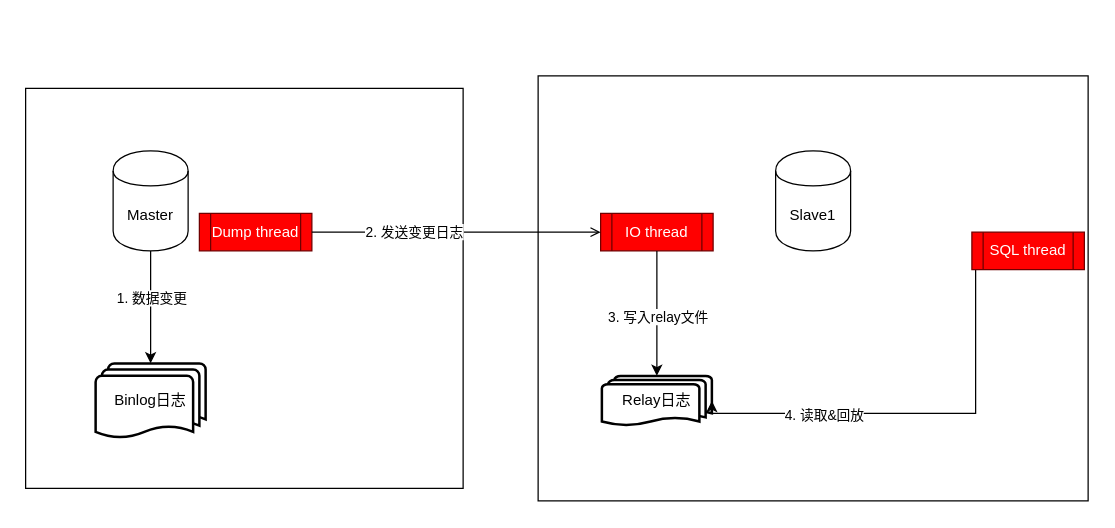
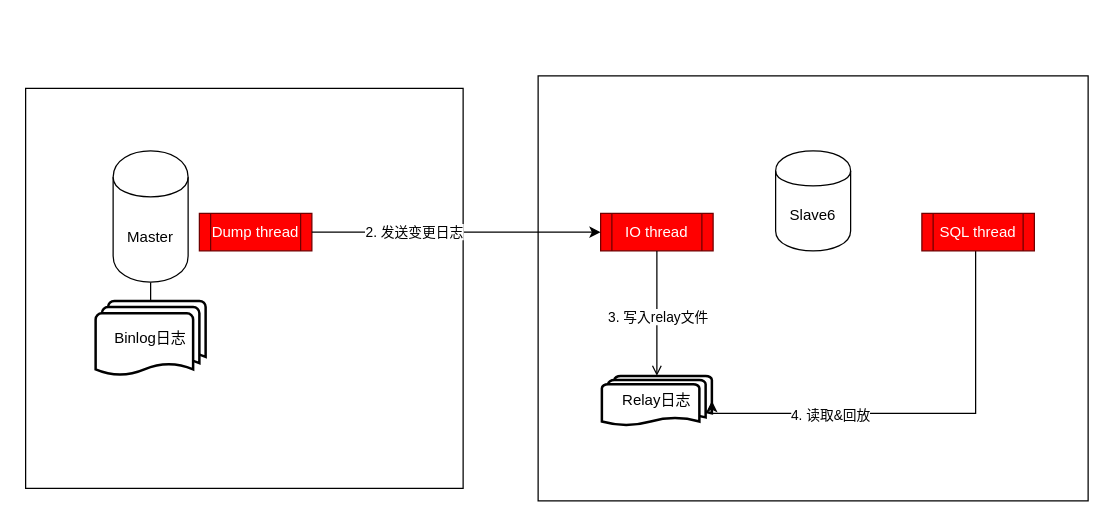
node "Master": size 75x100 -> 75x131
node "Slave1": label "Slave1" -> "Slave6"
edge "Dump thread" -> "IO thread": arrowhead open -> classic
node "SQL thread": moved (1028, 251) -> (978, 232)
edge "IO thread" -> "Relay日志": arrowhead classic -> open
node "Binlog日志": moved (151, 401) -> (151, 338)
